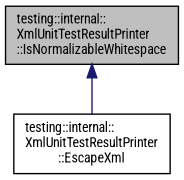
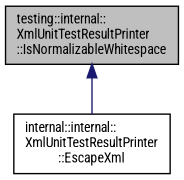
node "testing::internal:: XmlUnitTestResultPrinter ::EscapeXml": label "testing::internal:: XmlUnitTestResultPrinter ::EscapeXml" -> "internal::internal:: XmlUnitTestResultPrinter ::EscapeXml"
